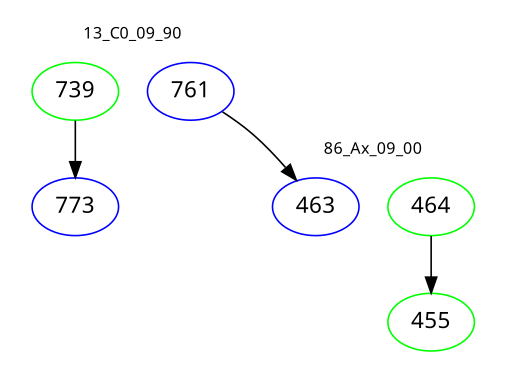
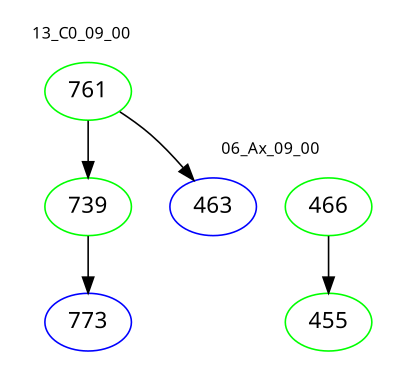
cluster "13_C0_09_90": label "13_C0_09_90" -> "13_C0_09_00"
node "761": color blue -> green
edge "761" -> "739": added
cluster "86_Ax_09_00": label "86_Ax_09_00" -> "06_Ax_09_00"
node "464": label "464" -> "466"
